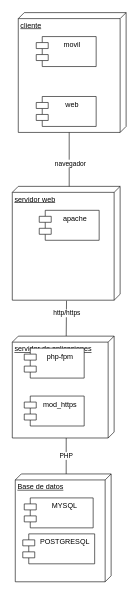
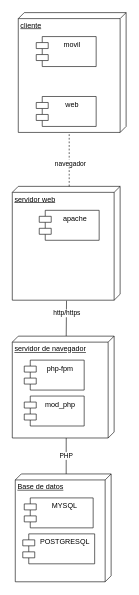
edge "cliente" -- "servidor web": style solid -> dashed
node "servidor de aplicasiones": label "servidor de aplicasiones" -> "servidor de navegador"
node "php-fpm": moved (54, 363) -> (54, 375)
node "mod_https": label "mod_https" -> "mod_php"
